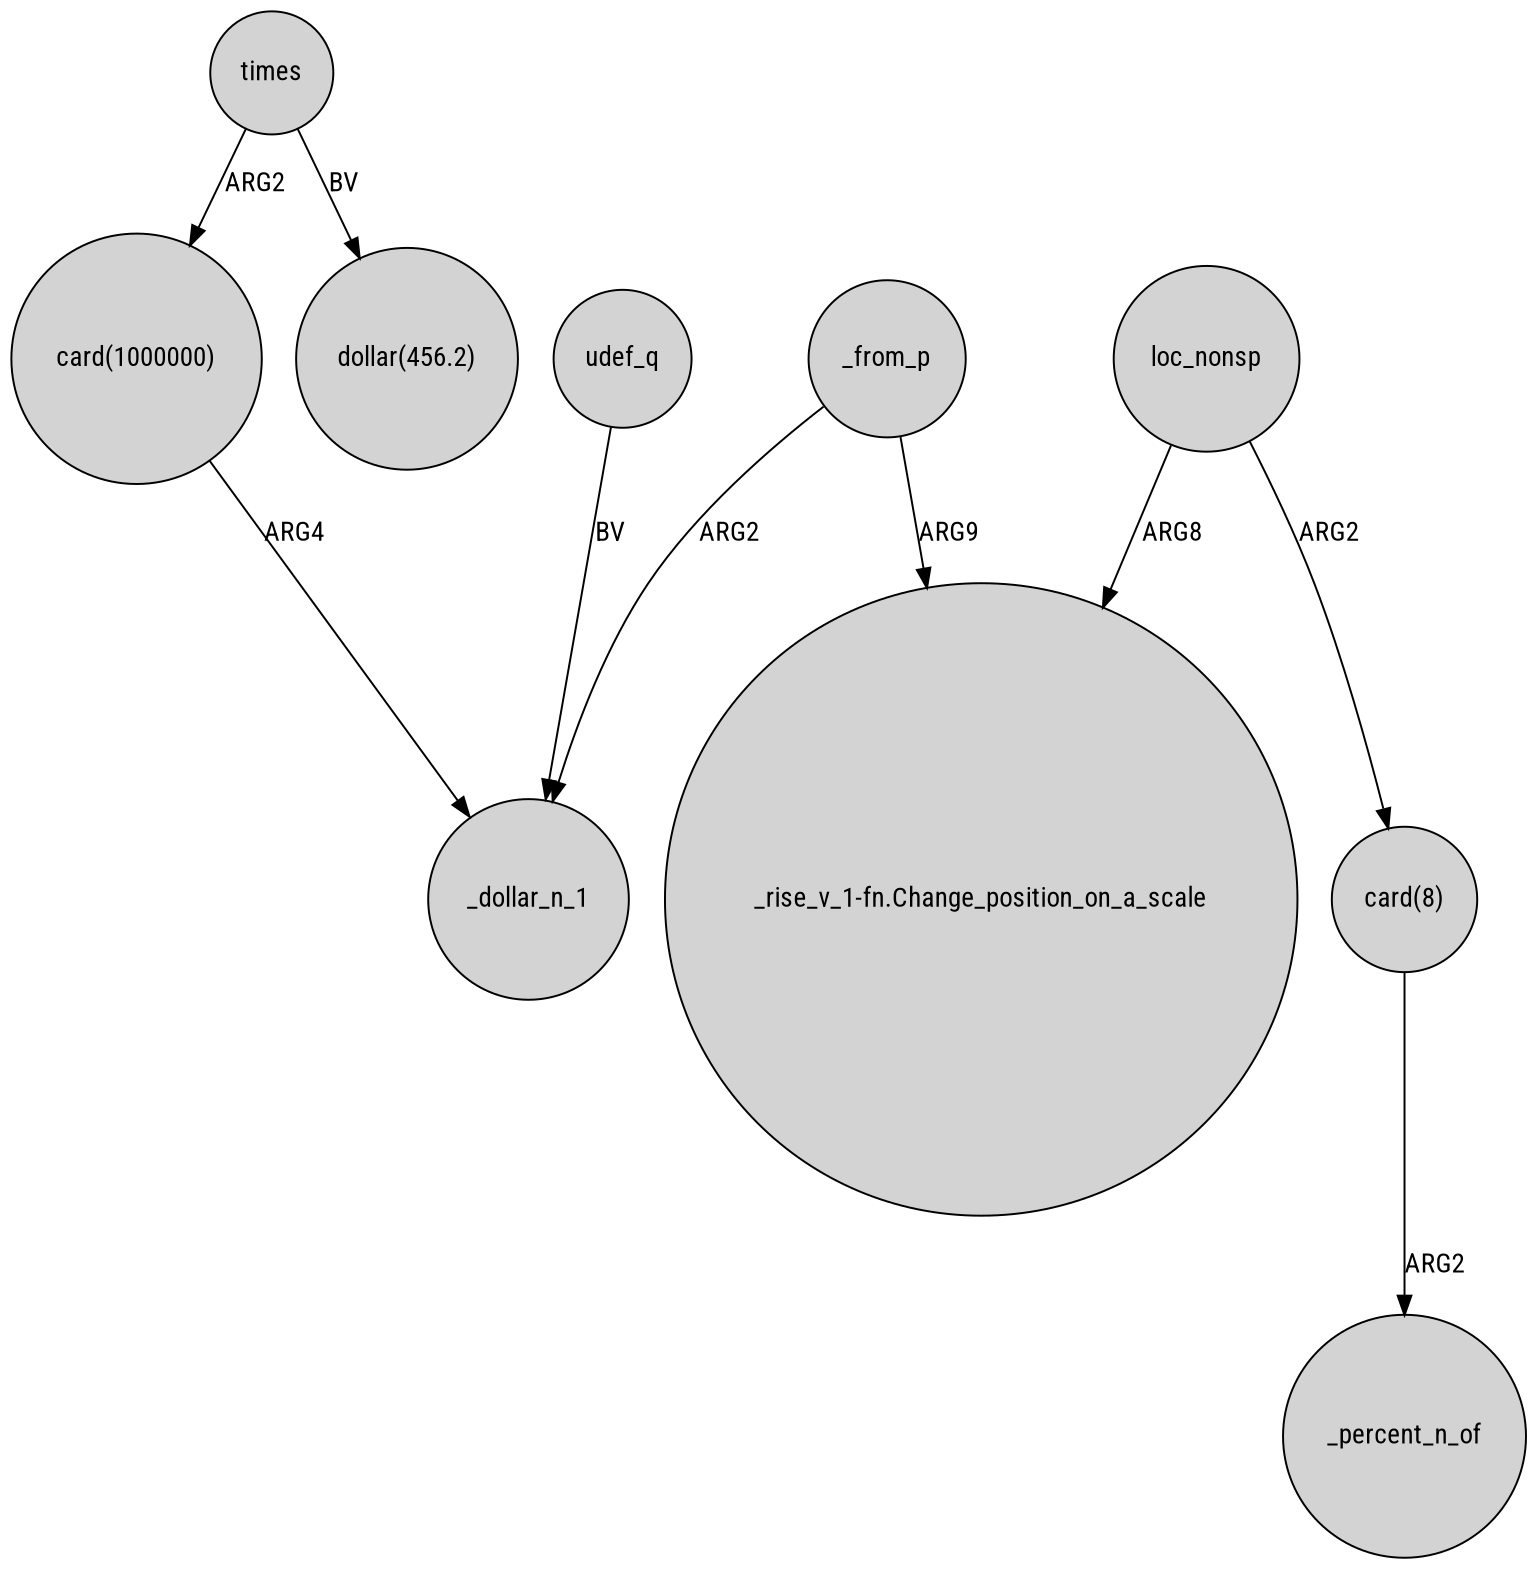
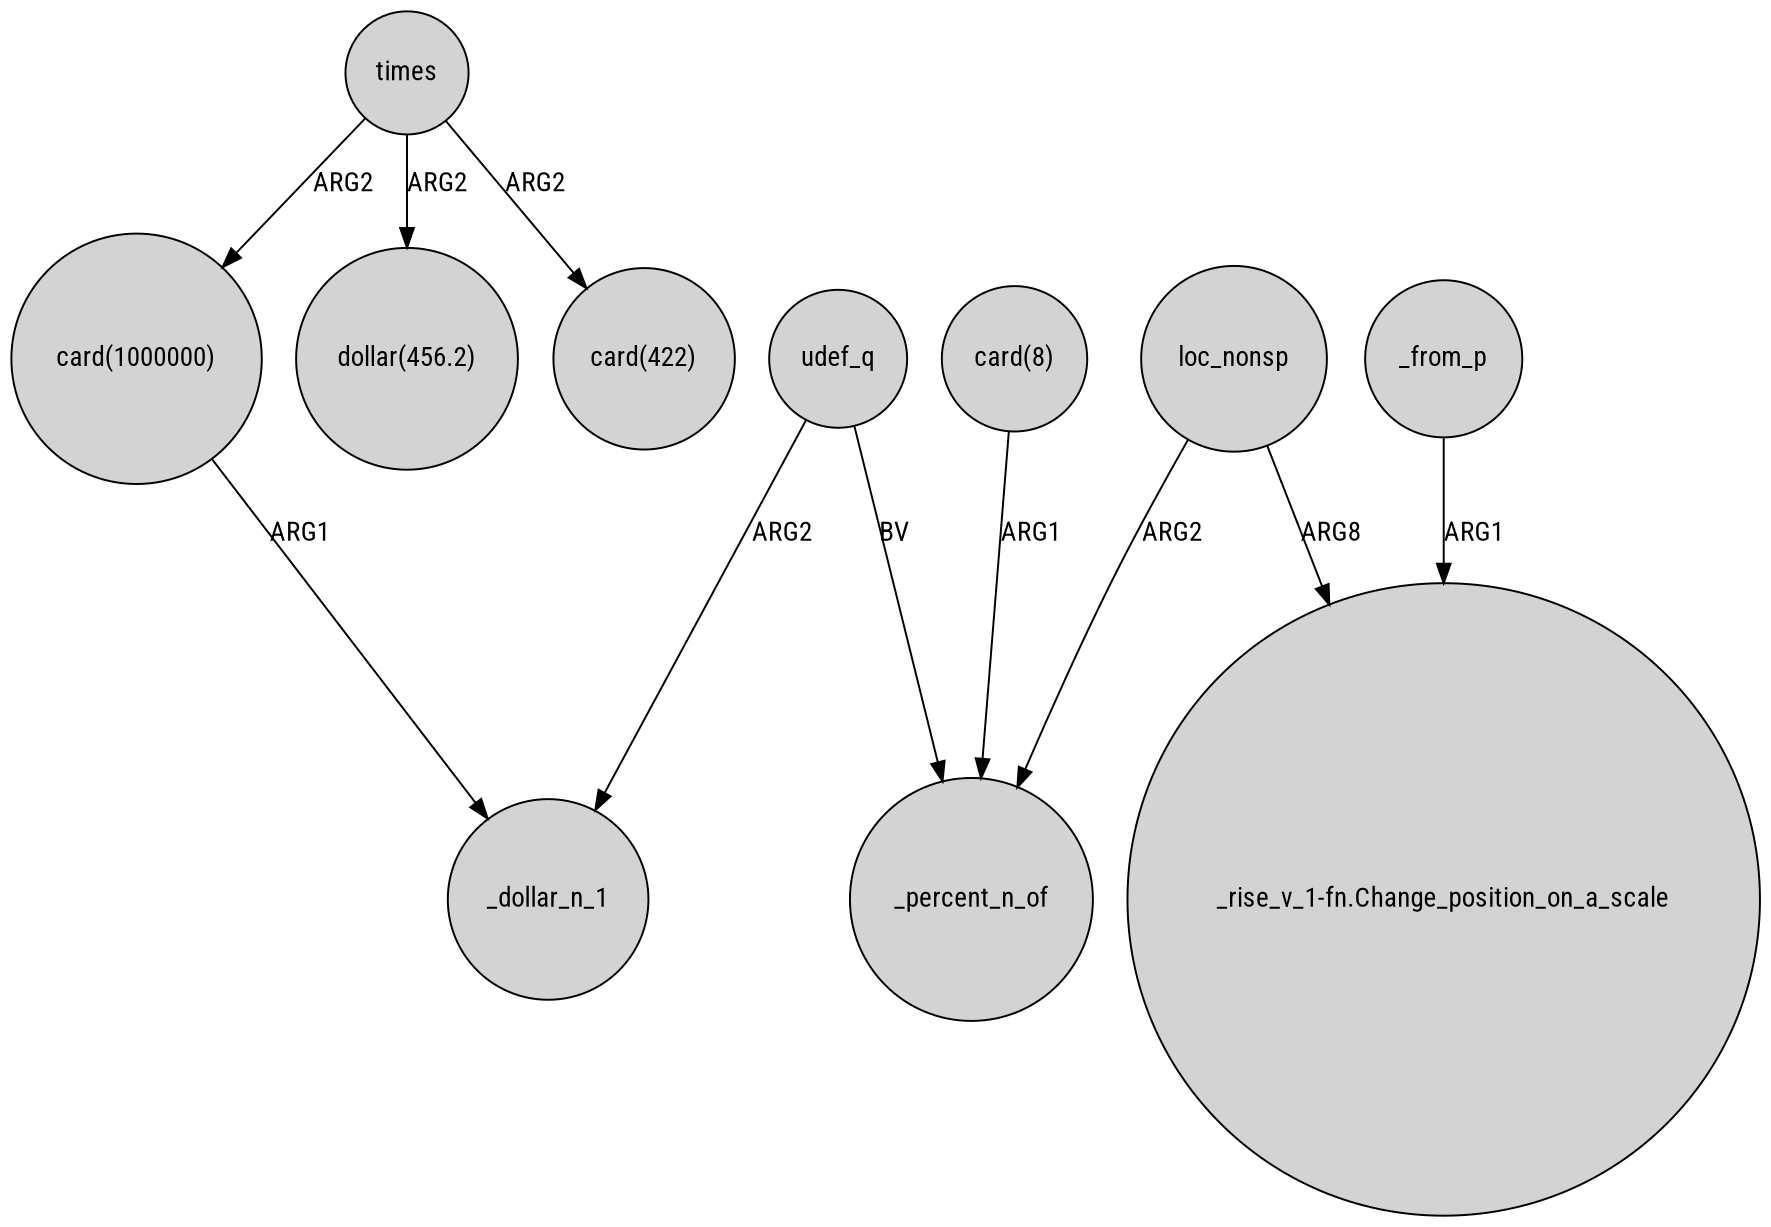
edge "times" -> "dollar(456.2)": label "BV" -> "ARG2"
node "card(422)": added
edge "card(1000000)" -> "_dollar_n_1": label "ARG4" -> "ARG1"
edge "udef_q" -> "_dollar_n_1": label "BV" -> "ARG2"
edge "_from_p" -> "_rise_v_1-fn.Change_position_on_a_scale": label "ARG9" -> "ARG1"
edge "_from_p" -> "_dollar_n_1": removed, label "ARG2"
edge "udef_q" -> "_percent_n_of": added, label "BV"
edge "loc_nonsp" -> "card(8)": now "loc_nonsp" -> "_percent_n_of"
edge "card(8)" -> "_percent_n_of": label "ARG2" -> "ARG1"
